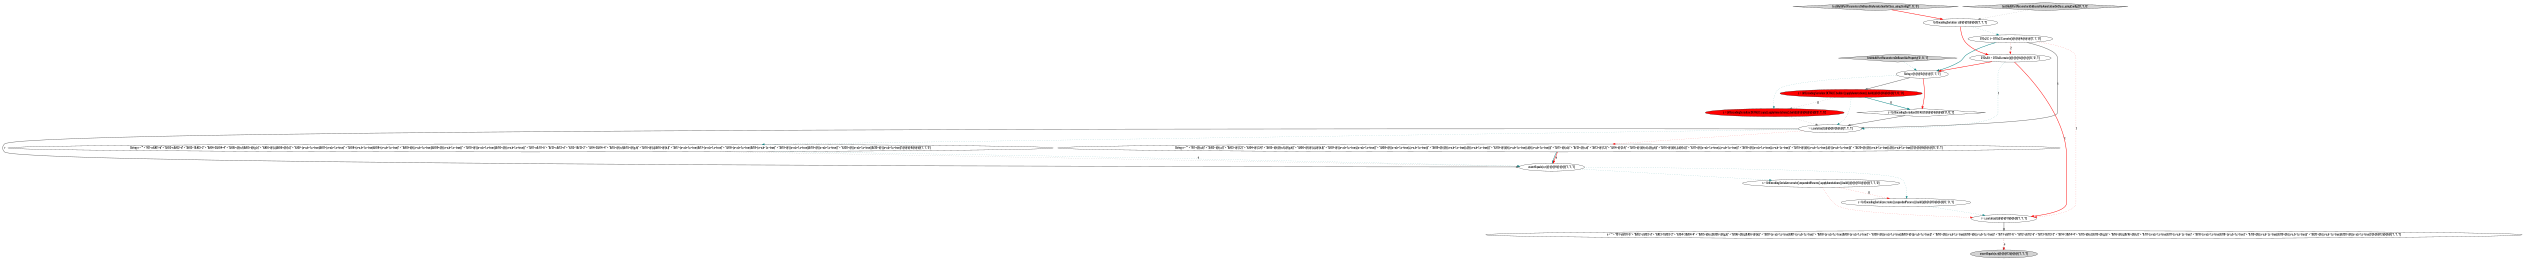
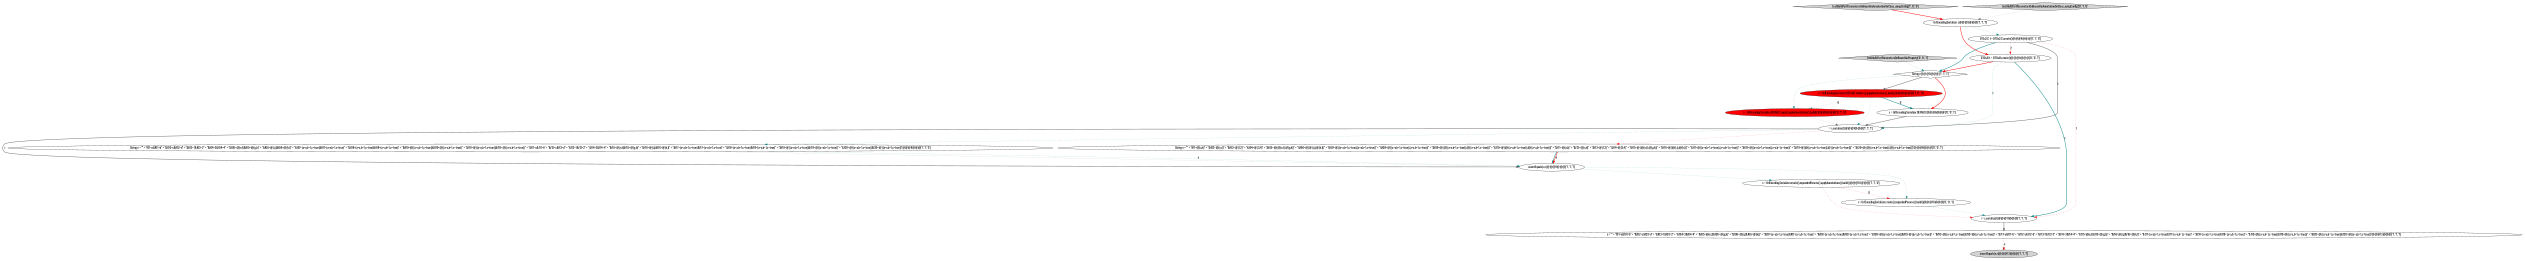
node "String r@@@5@@@['1', '1', '1']": shape ellipse -> diamond
node "s = UrlEncodingSerializer.DEFAULT@@@6@@@['0', '0', '1']": shape diamond -> ellipse
edge "DTOs.B t = DTOs.B.create()@@@4@@@['0', '0', '1']" -> "r = s.serialize(t)@@@11@@@['1', '1', '1']": color red -> teal
